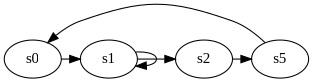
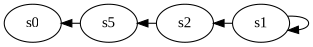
edge "s0" -> "s1": removed
